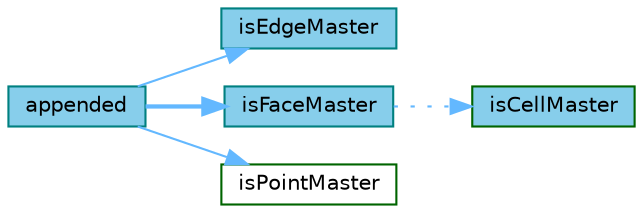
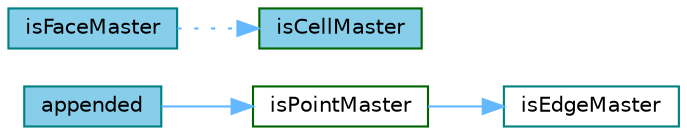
node "isEdgeMaster": fillcolor skyblue -> white
edge "appended" -> "isEdgeMaster": now "isPointMaster" -> "isEdgeMaster"
edge "appended" -> "isFaceMaster": removed
